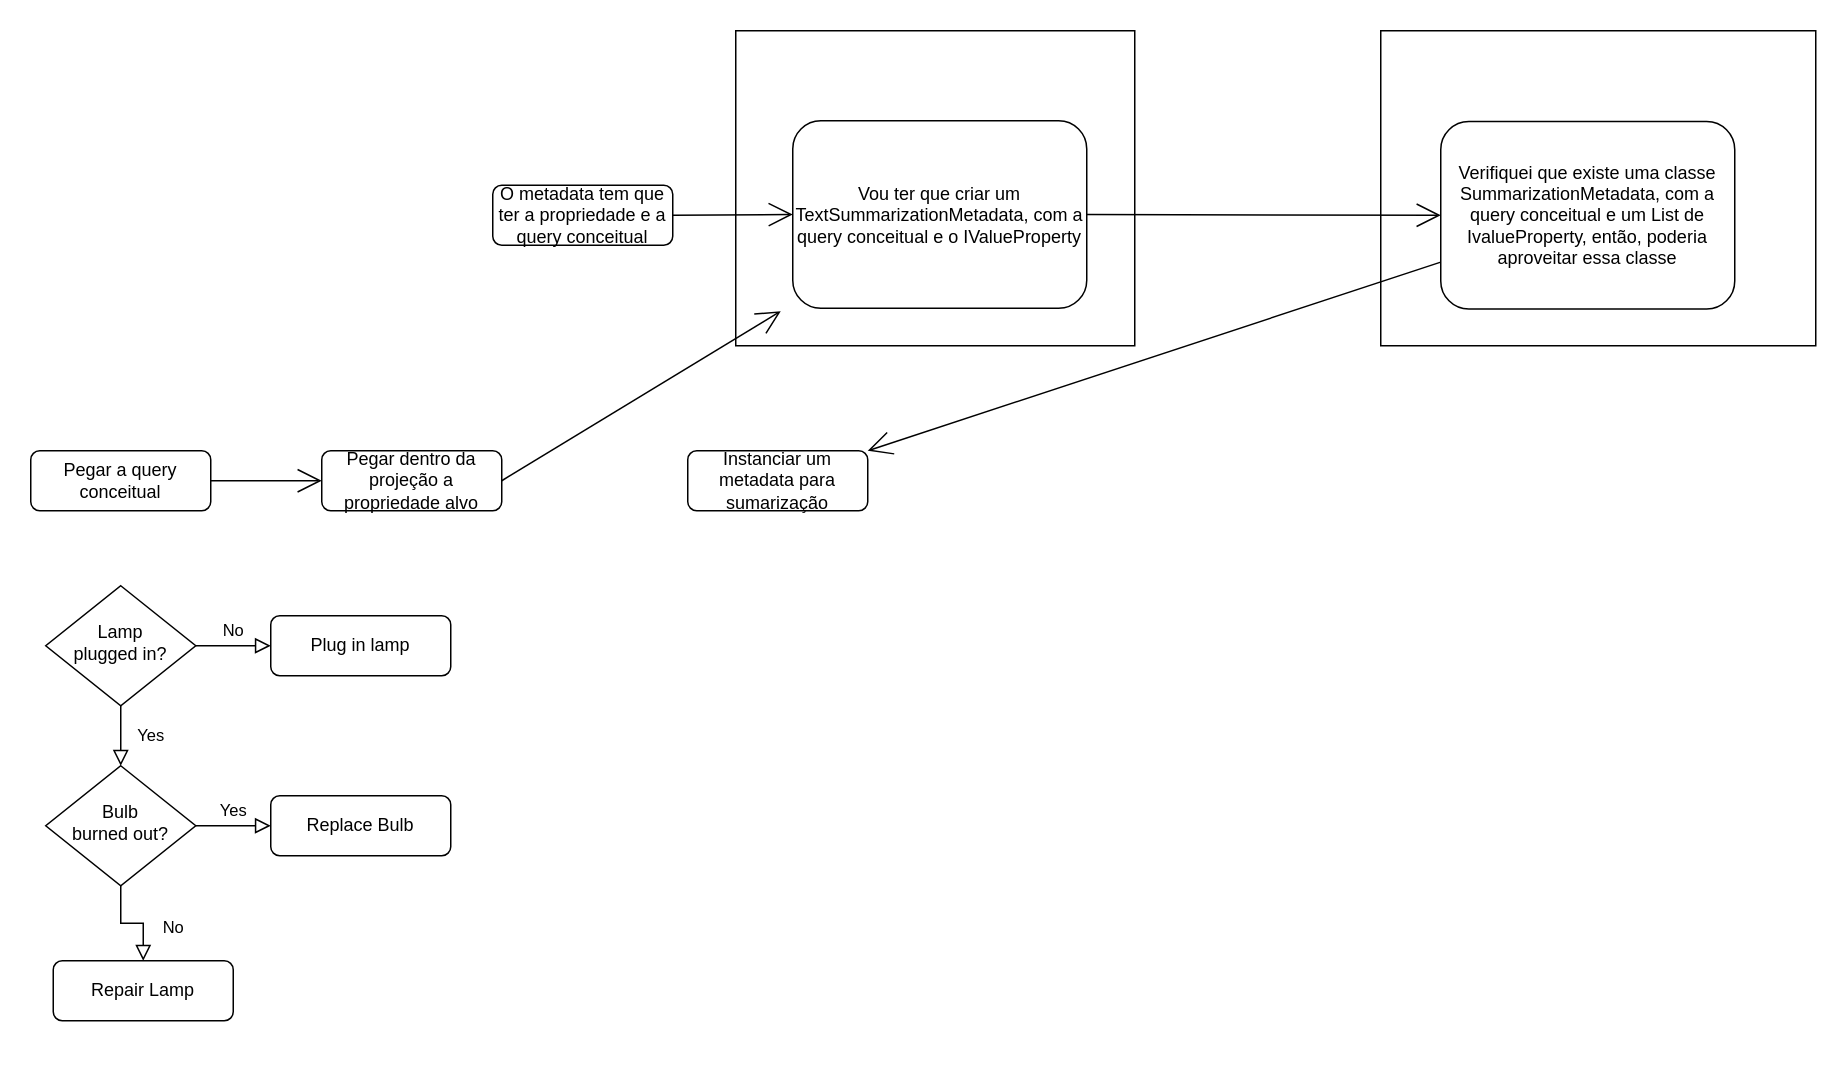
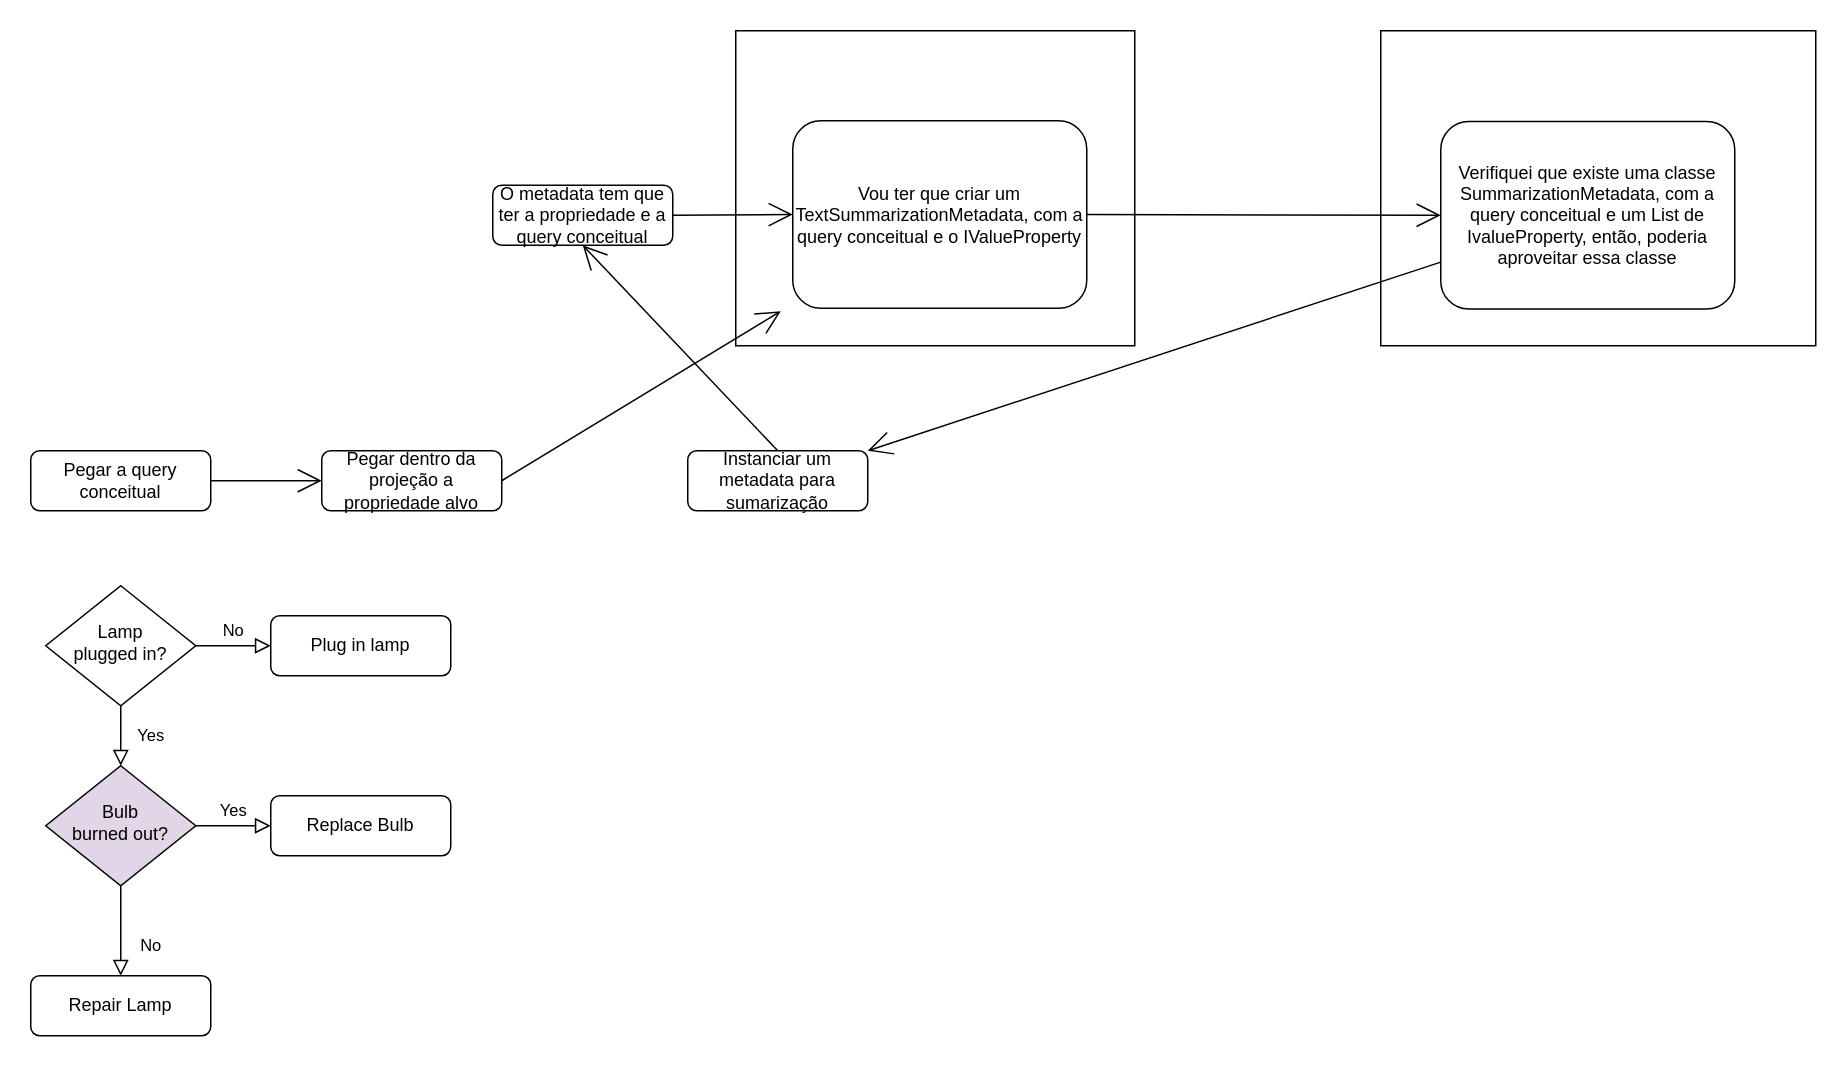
edge "Instanciar um metadata para sumarização" -> "O metadata tem que ter a propriedade e a query conceitual": added
node "Bulb burned out?": fillcolor #ffffff -> #e1d5e7
node "Repair Lamp": moved (143, 991) -> (121, 1006)
